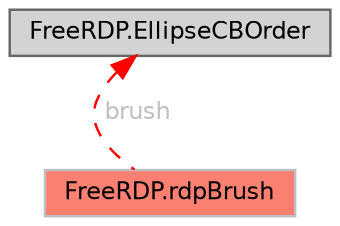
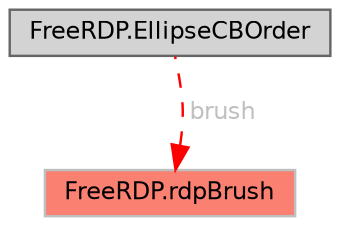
edge "FreeRDP.rdpBrush" -> "FreeRDP.EllipseCBOrder": reversed
